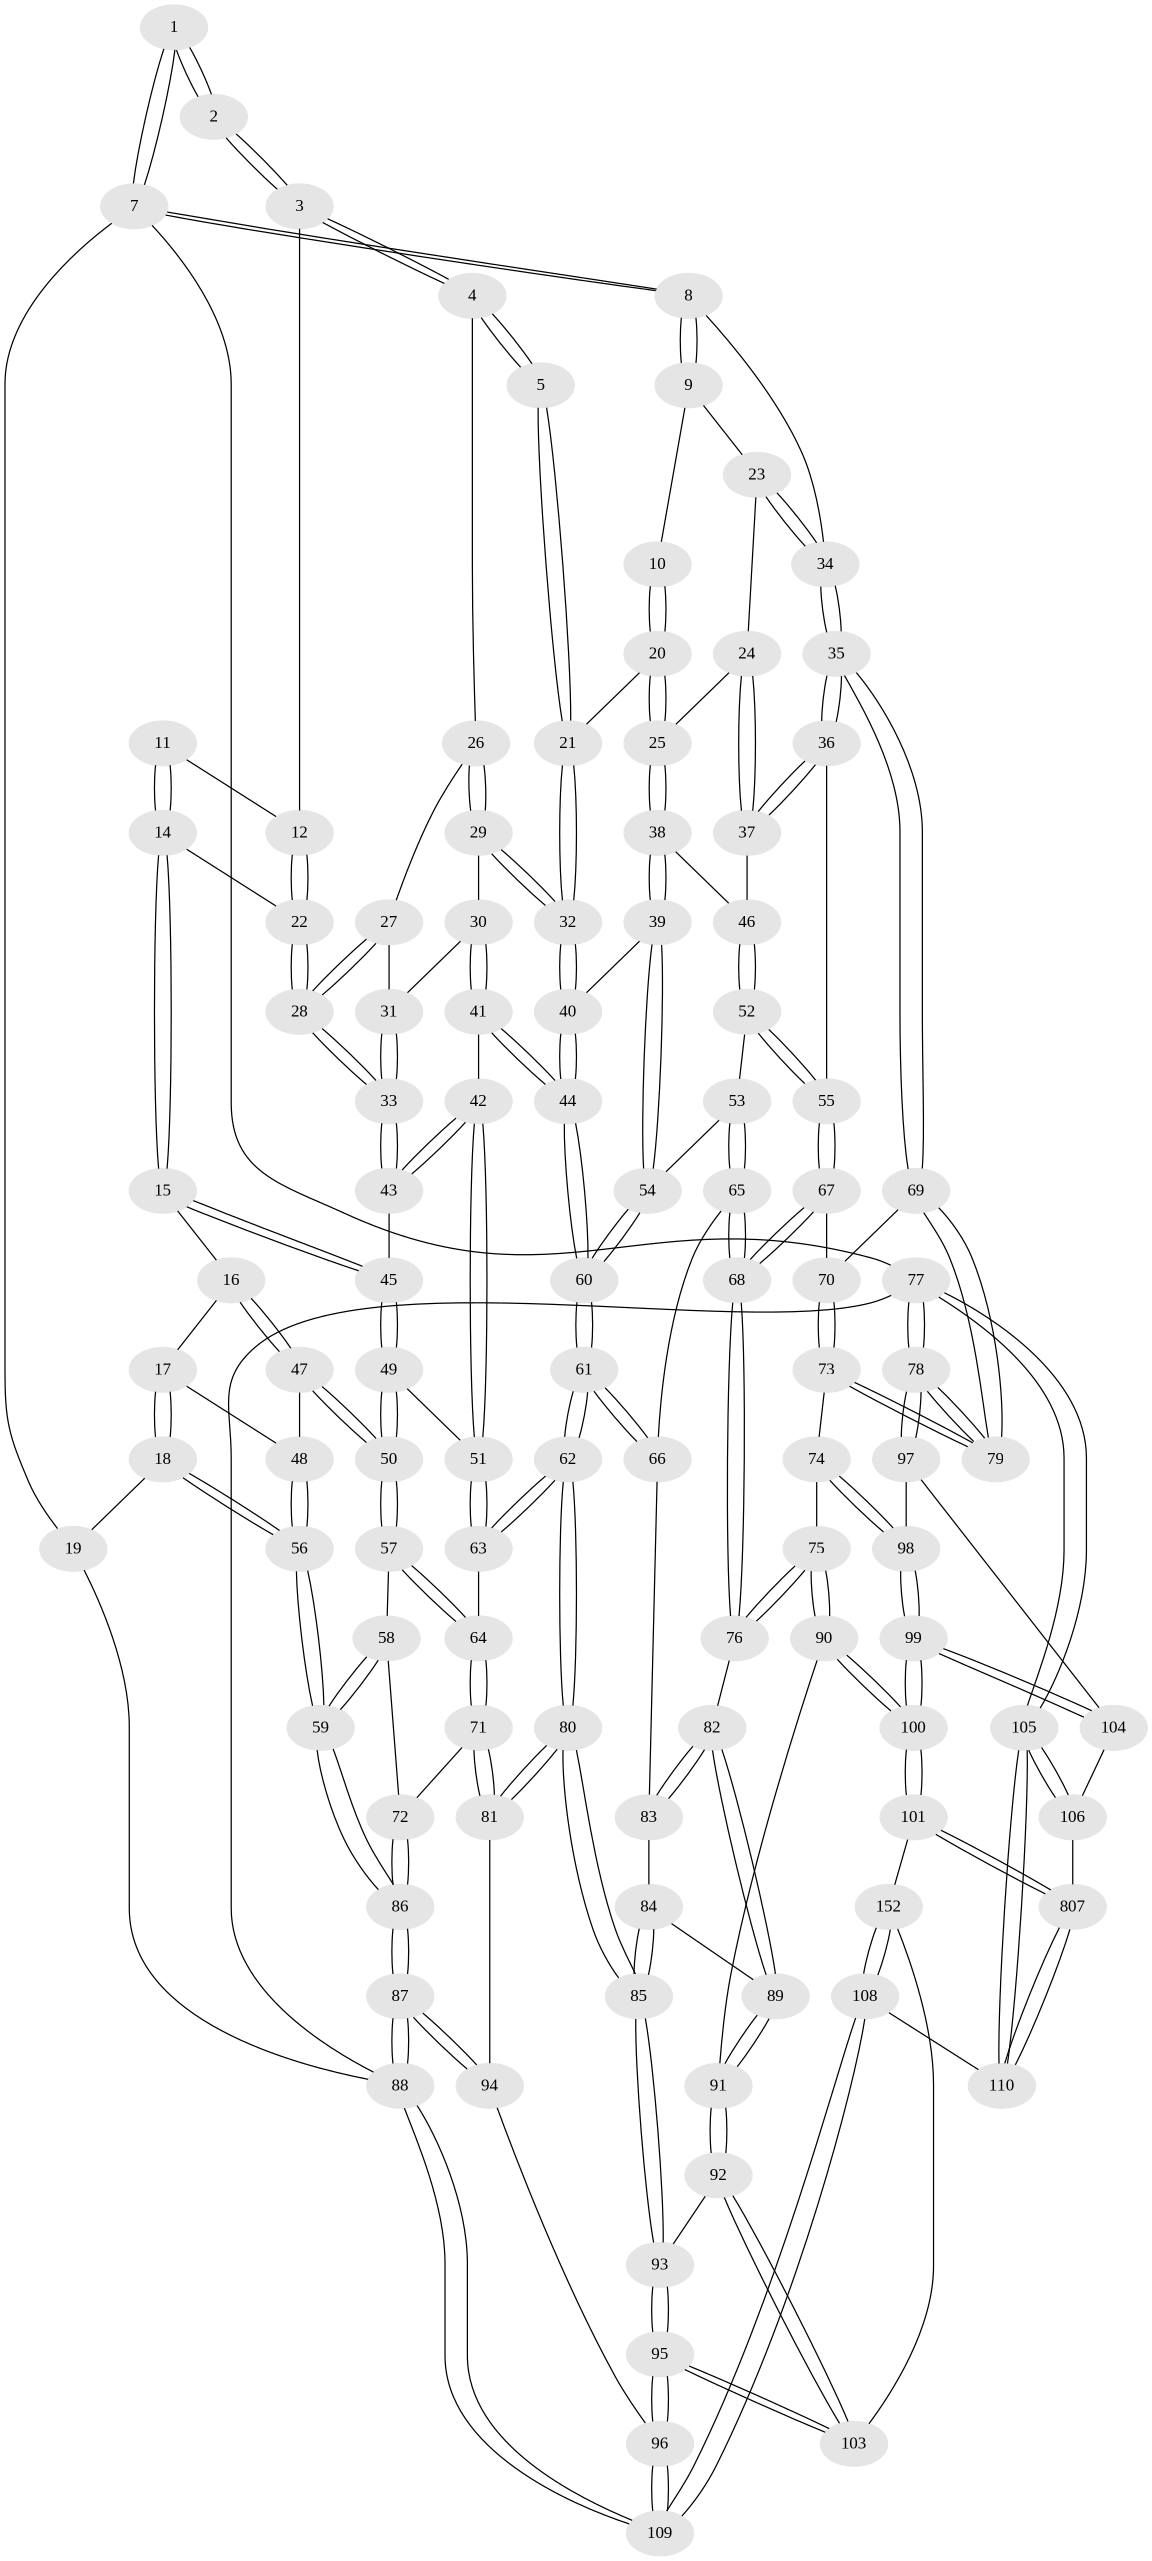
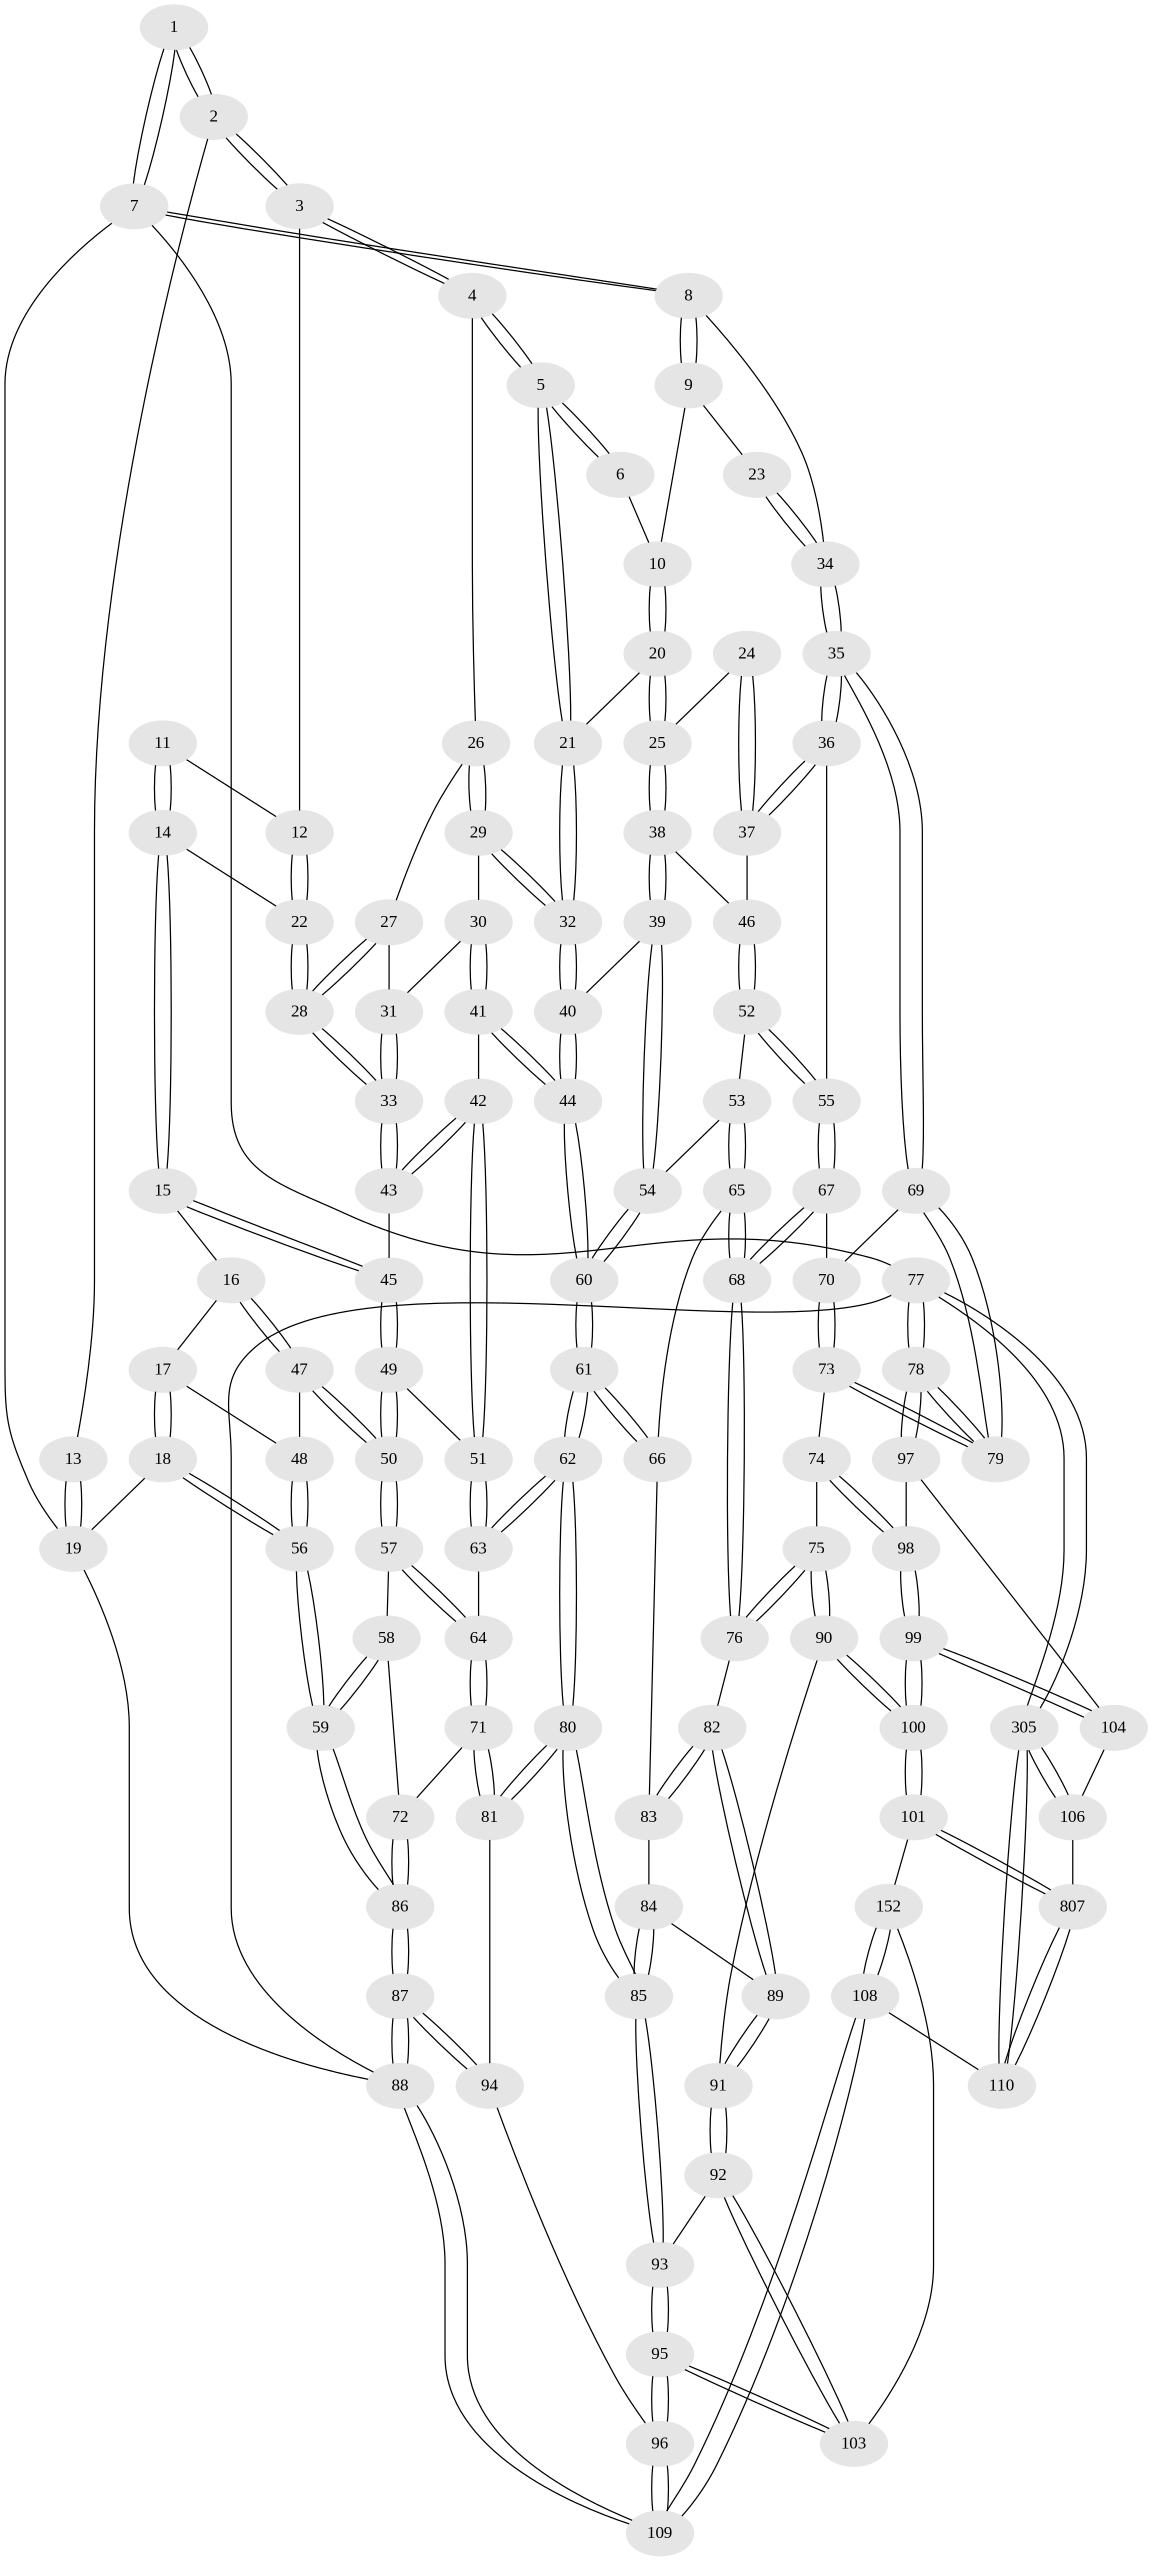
node "6": added
edge "23" -- "24": removed
node "13": added
node "105": label "105" -> "305"
